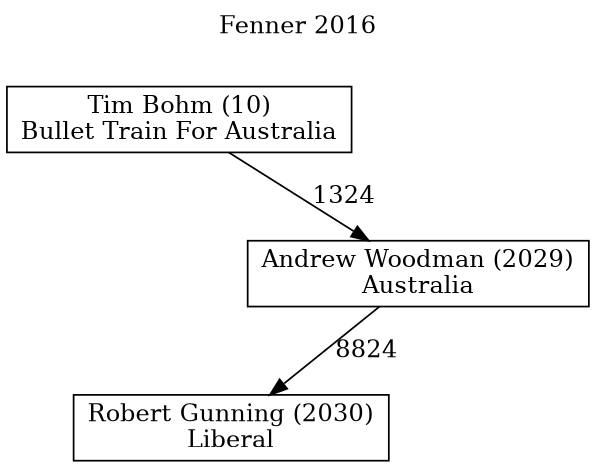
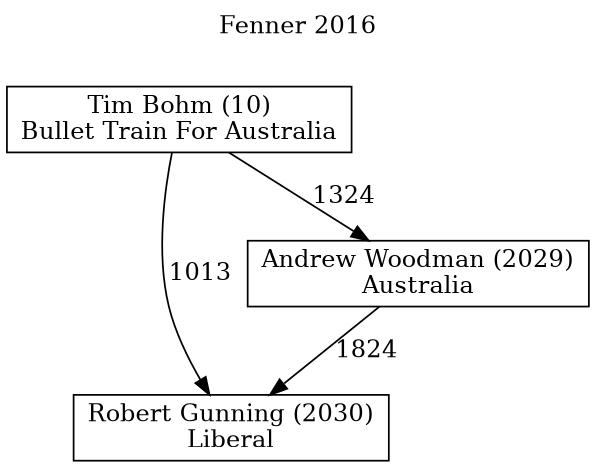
edge "Tim Bohm (10) Bullet Train For Australia" -> "Robert Gunning (2030) Liberal": added, label "1013"
edge "Andrew Woodman (2029) Australia" -> "Robert Gunning (2030) Liberal": label "8824" -> "1824"
